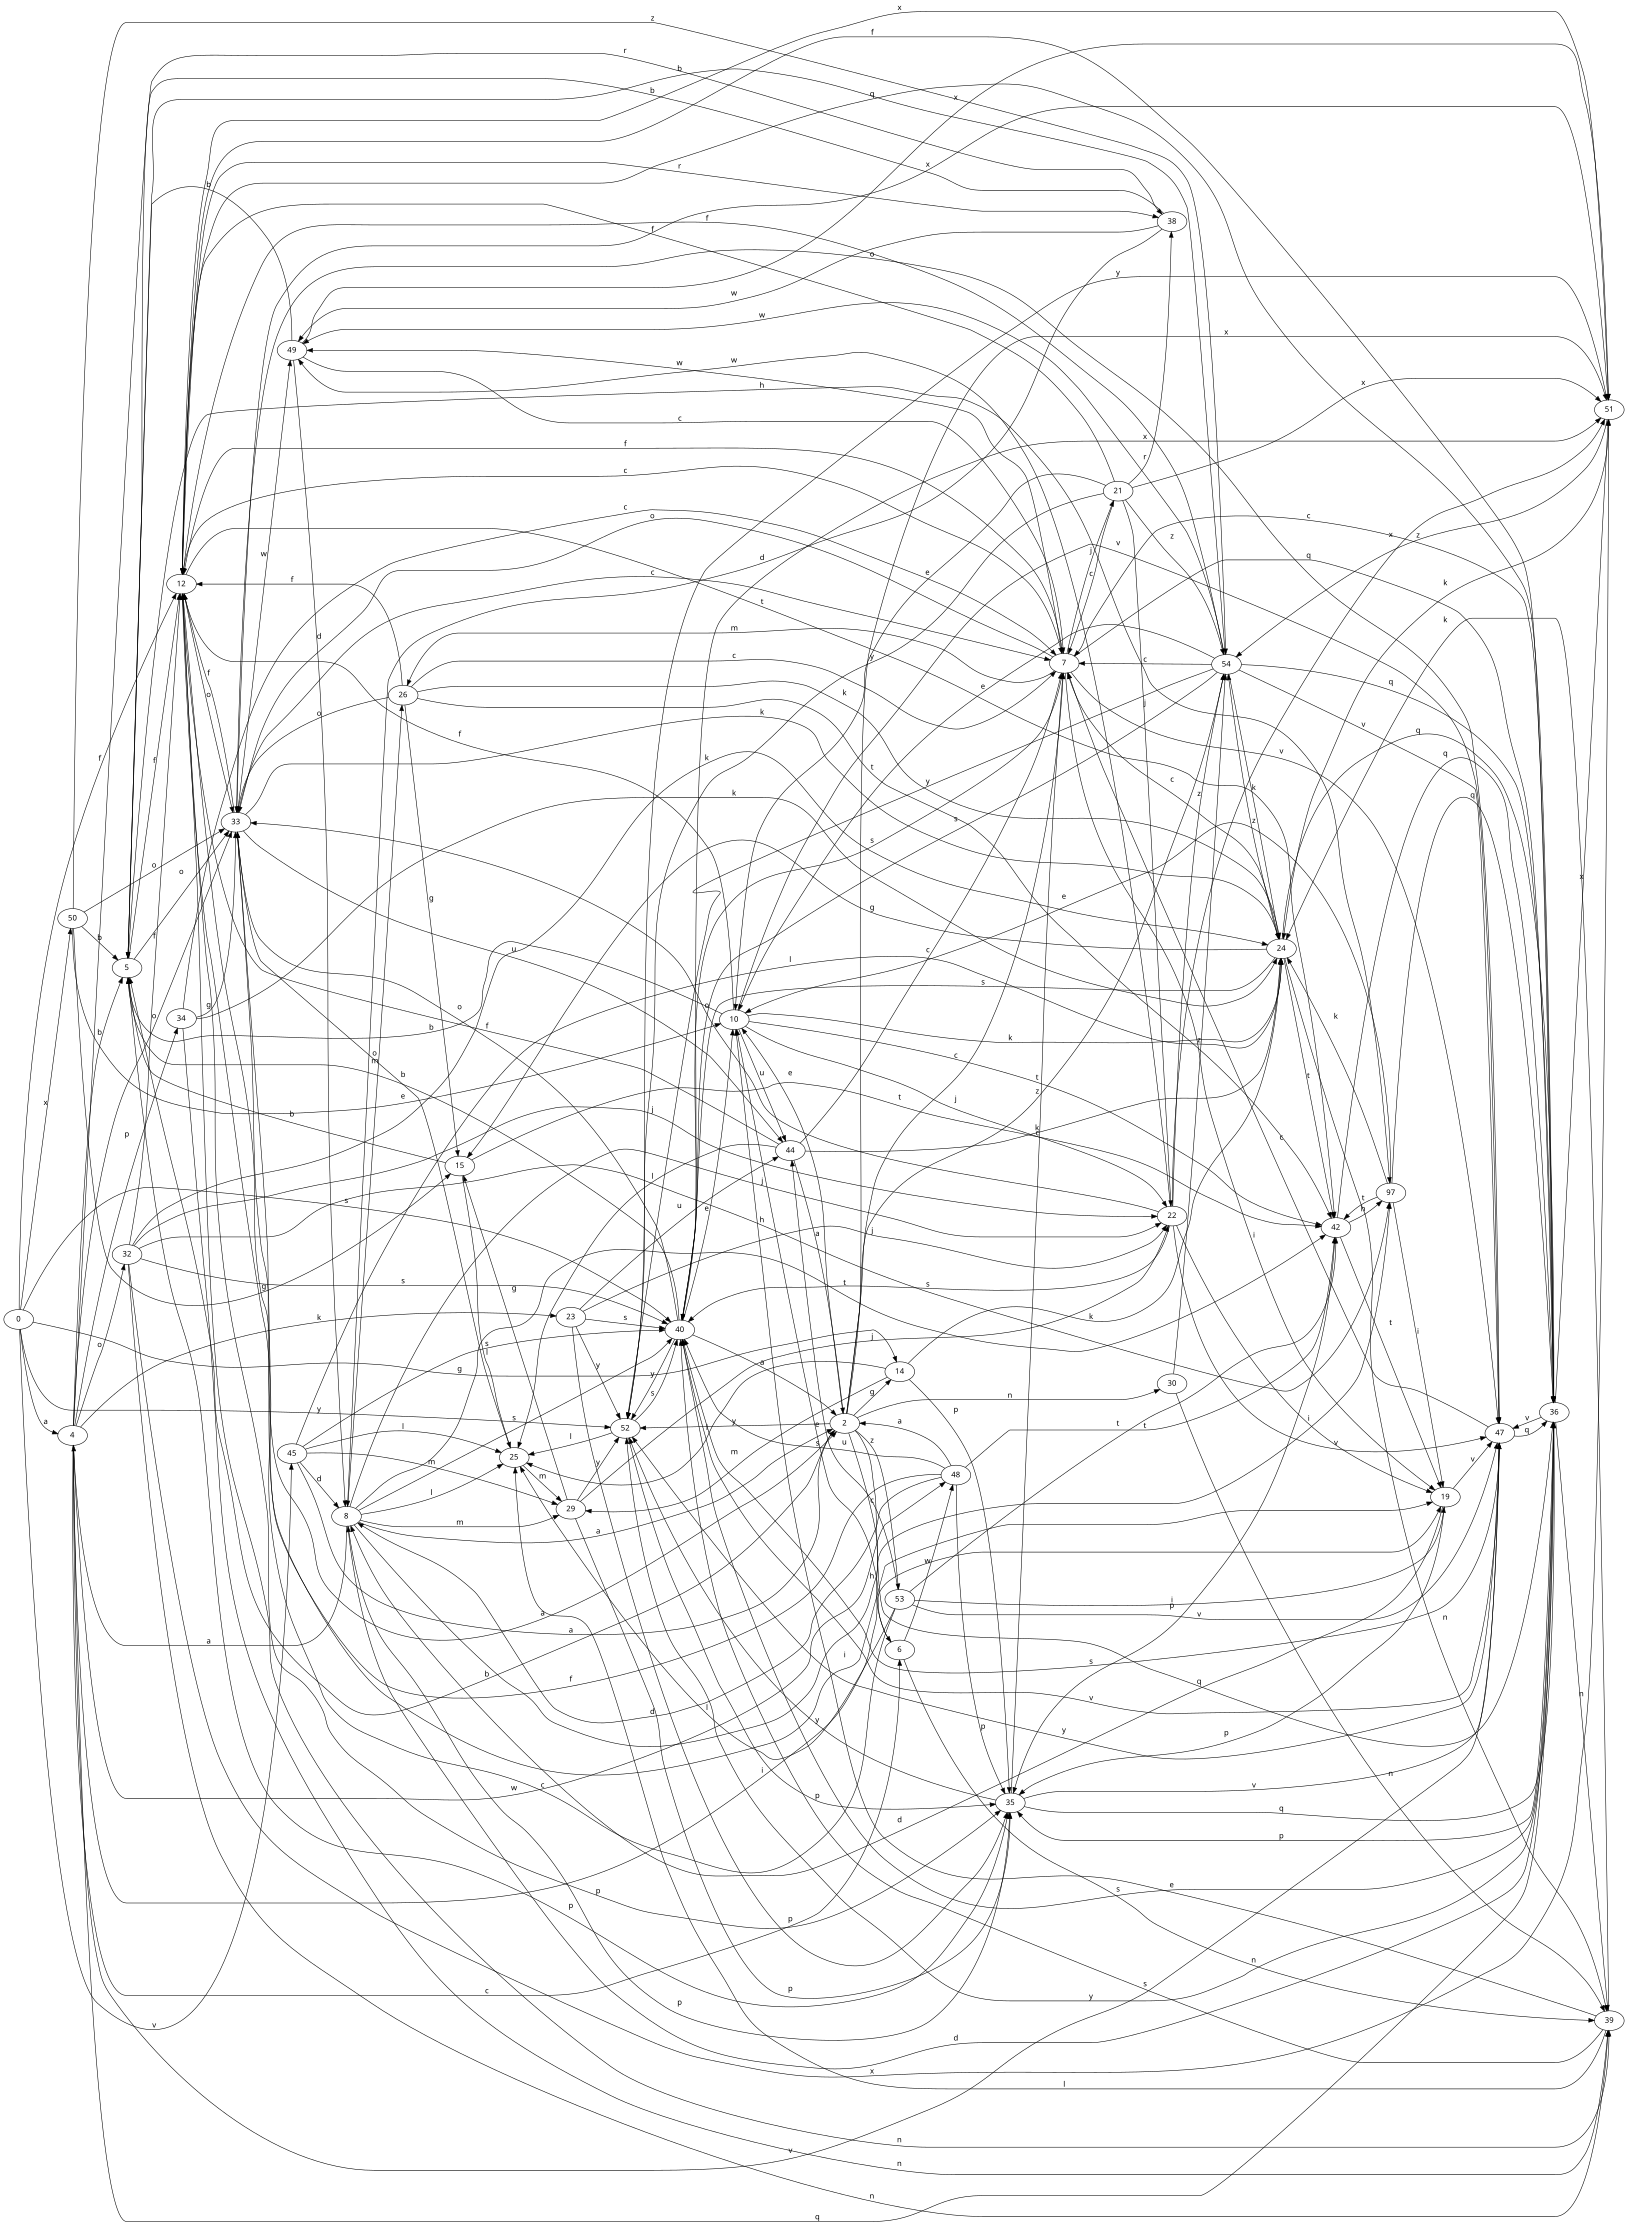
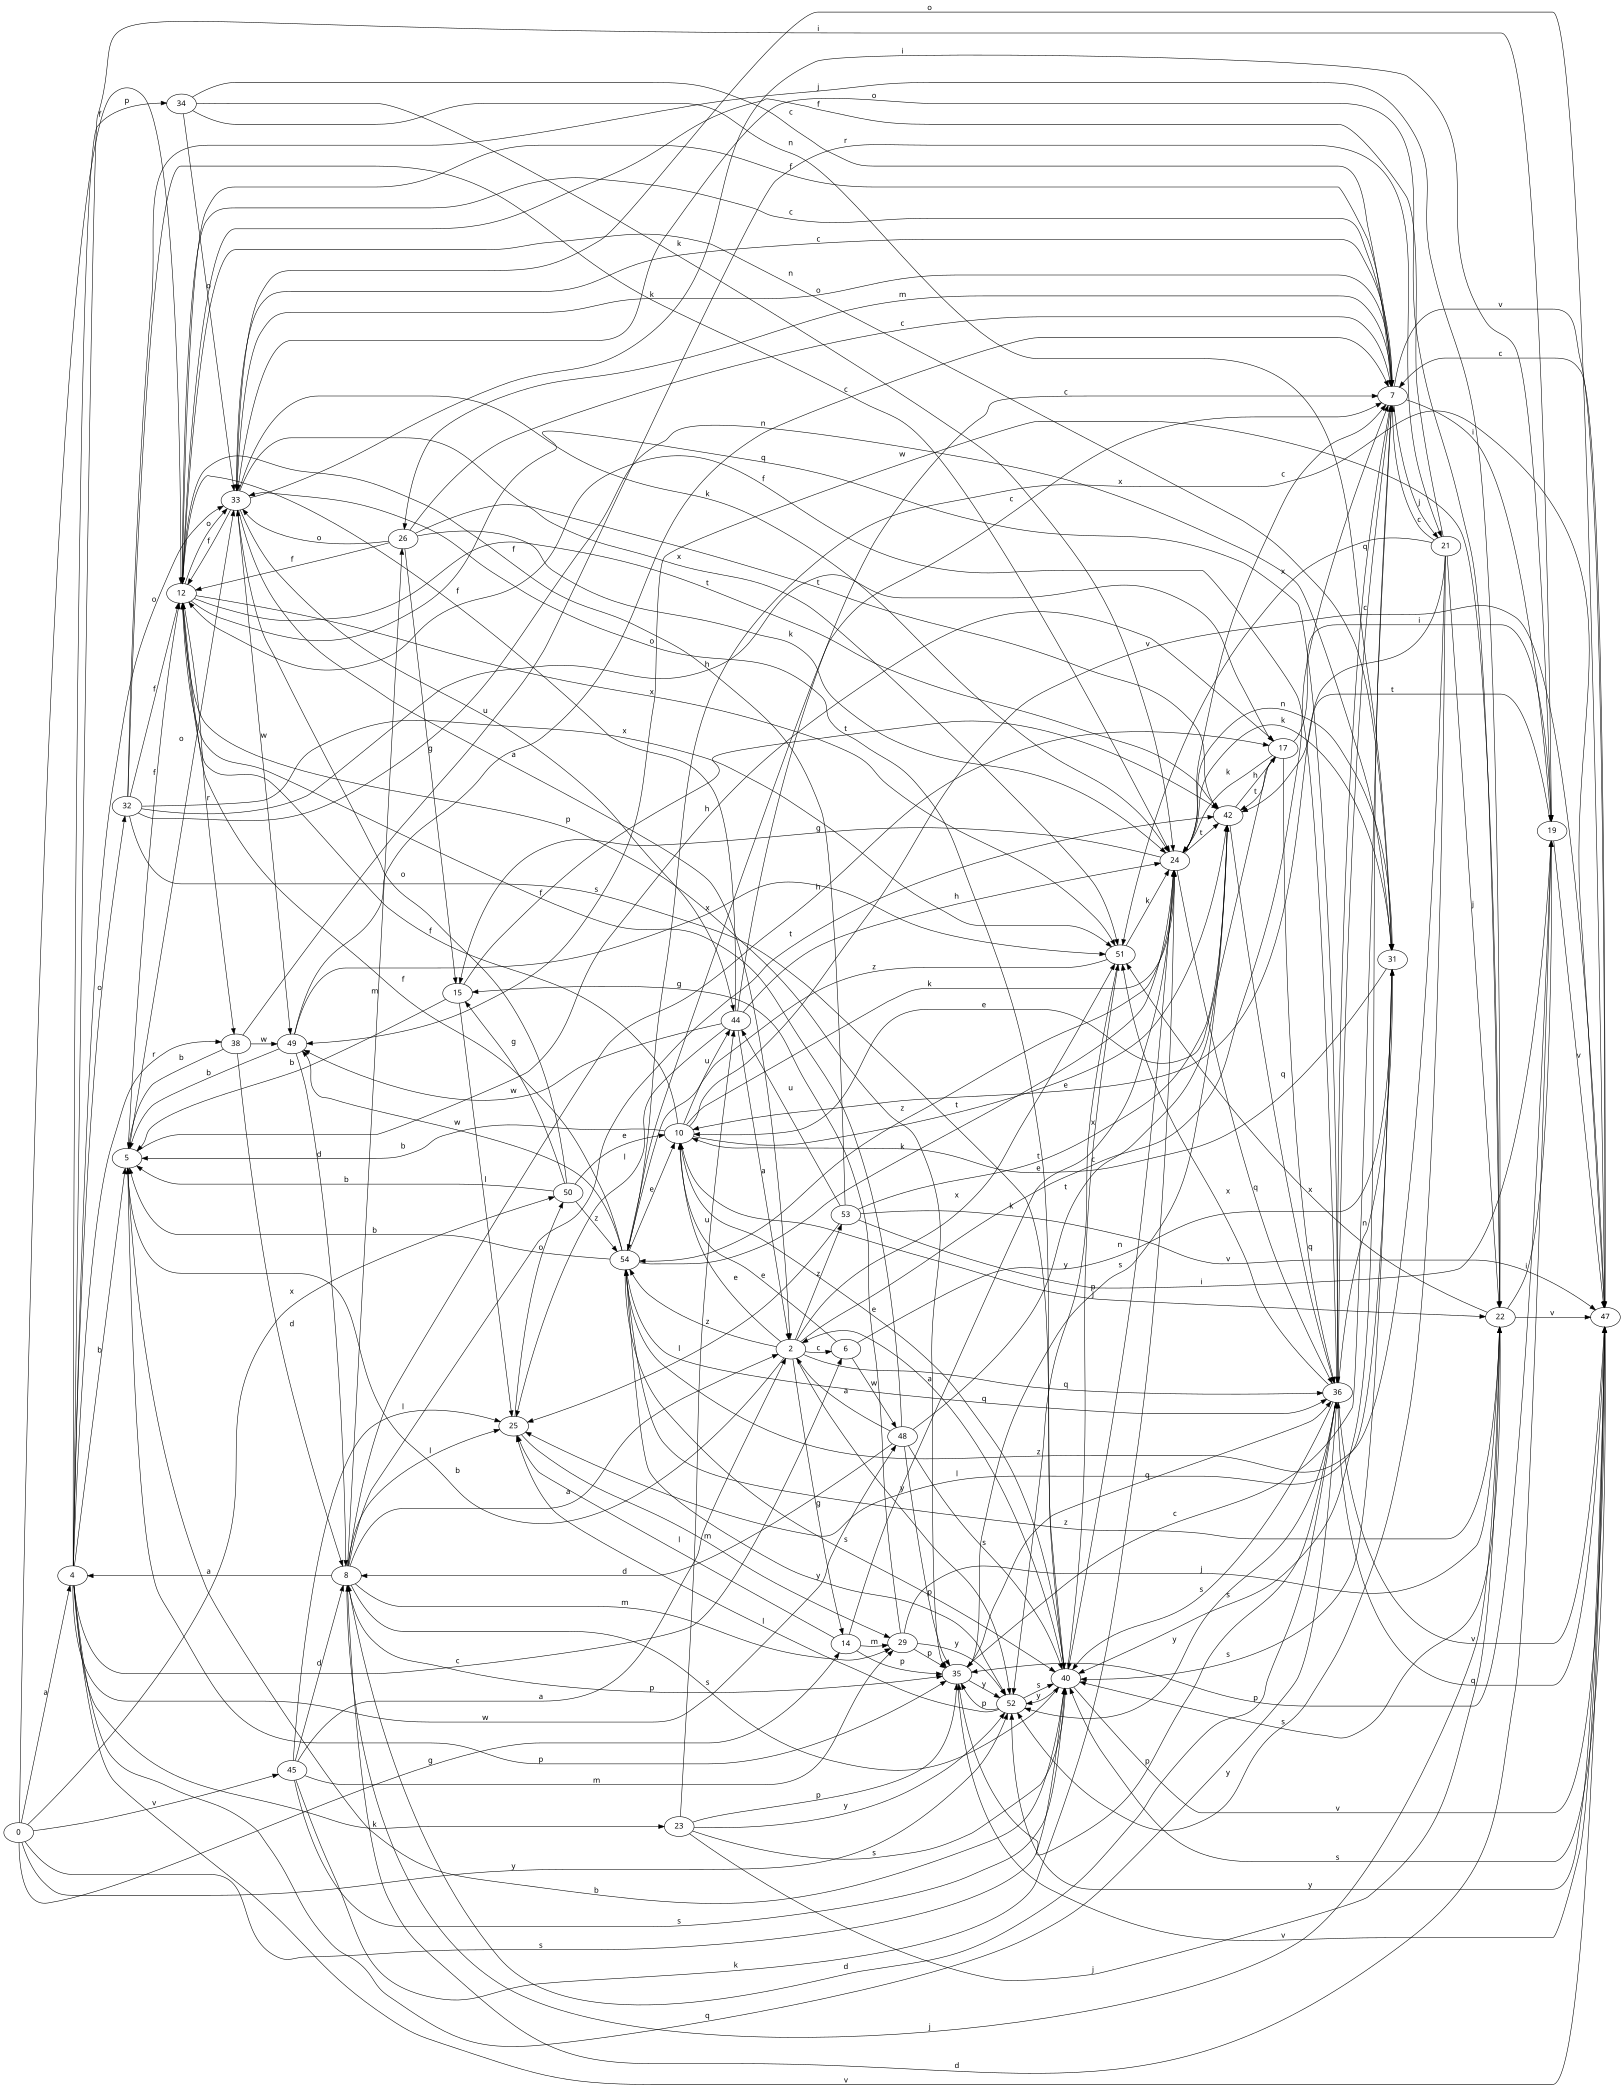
edge "21" -> "38": reversed
edge "7" -> "49": now "44" -> "49"
edge "54" -> "47": label "v" -> "x"
edge "45" -> "24": label "l" -> "k"
edge "34" -> "33": label "g" -> "o"
edge "25" -> "33": now "25" -> "50"
edge "44" -> "24": label "k" -> "h"
node "97": label "97" -> "17"
edge "42" -> "19": reversed
node "30": removed
edge "53" -> "12": label "c" -> "f"
node "39": label "39" -> "31"
